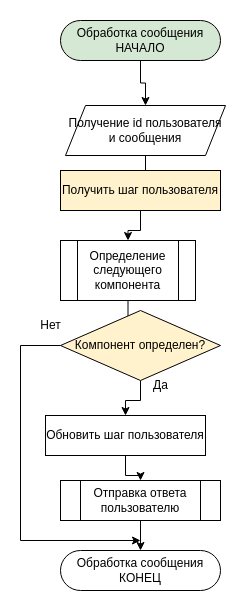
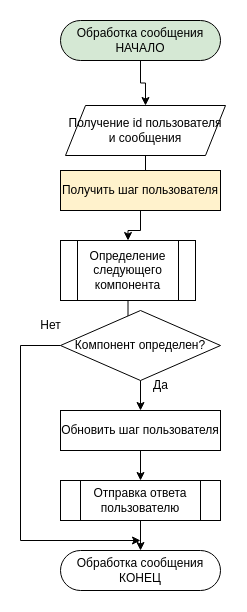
node "Компонент определен?": fillcolor #fff2cc -> #ffffff
node "Обновить шаг пользователя": moved (126, 436) -> (141, 431)
